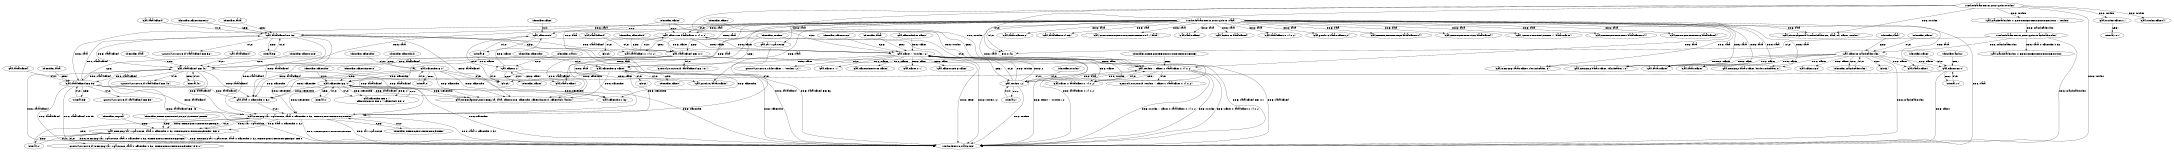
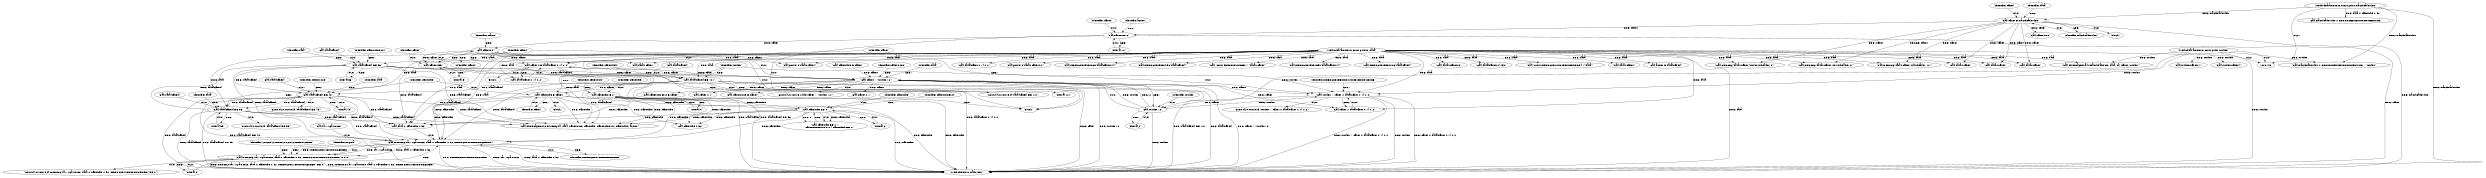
edge "(MethodParameterIn,const guint8 *data)" -> "(Call,sa->wpa.nonce)": now "(MethodParameterIn,const guint8 *data)" -> "(Call,data + offset_fte + 52)"
edge "(Call,mac_header_len + GROUP_KEY_PAYLOAD_LEN_MIN > tot_len)" -> "(MethodParameterIn,const guint mac_header_len)": reversed
edge "(Call,tot_len-offset+1)" -> "(Literal,101)": now "(Call,data[offset] == 101)" -> "(Literal,101)"
node "(ControlStructure,if (data[offset] == 56))": removed
node "5000146": label "5000146" -> "1000146"
edge "(Literal,5)" -> "(Call,offset++)": now "(Call,offset+=10)" -> "(Call,offset++)"
edge "(Call,tot_len - 2)" -> "(Call,tot_len < offset + data[offset + 1] + 2)": label "DDG: data" -> "DDG: tot_len"
edge "(Call,tot_len < offset + data[offset + 1] + 2)" -> "(Call,tot_len - 2)": label "DDG: tot_len" -> "DDG: offset"
node "(Identifier,AIRPDCAP_RET_SUCCESS_HANDSHAKE)": label "(Identifier,AIRPDCAP_RET_SUCCESS_HANDSHAKE)" -> "(Identifier,SUCCESS_RET_SUCCESS_HANDSHAKE)"
